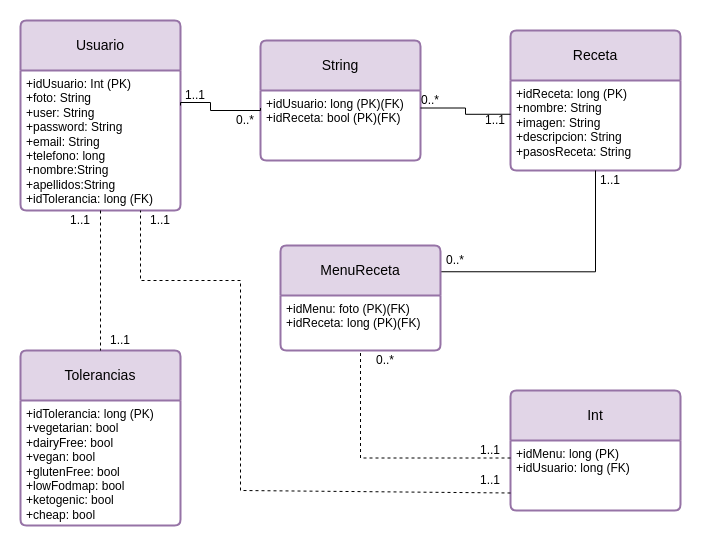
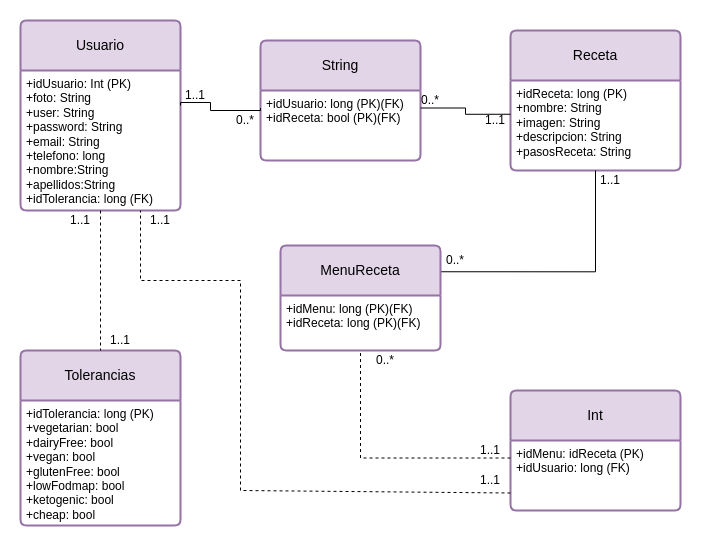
node "+idMenu: foto (PK)(FK) +idReceta: long (PK)(FK)": label "+idMenu: foto (PK)(FK) +idReceta: long (PK)(FK)" -> "+idMenu: long (PK)(FK) +idReceta: long (PK)(FK)"
node "+idMenu: long (PK) +idUsuario: long (FK)": label "+idMenu: long (PK) +idUsuario: long (FK)" -> "+idMenu: idReceta (PK) +idUsuario: long (FK)"
